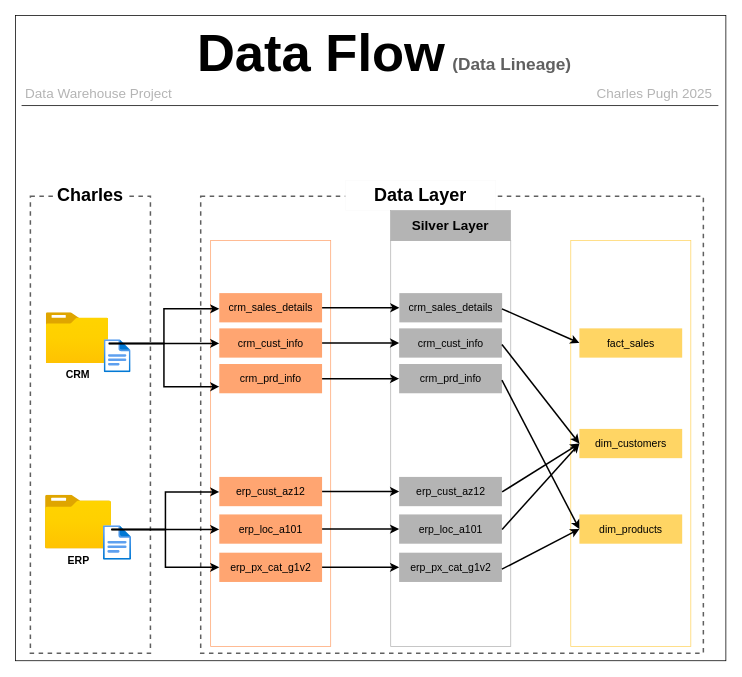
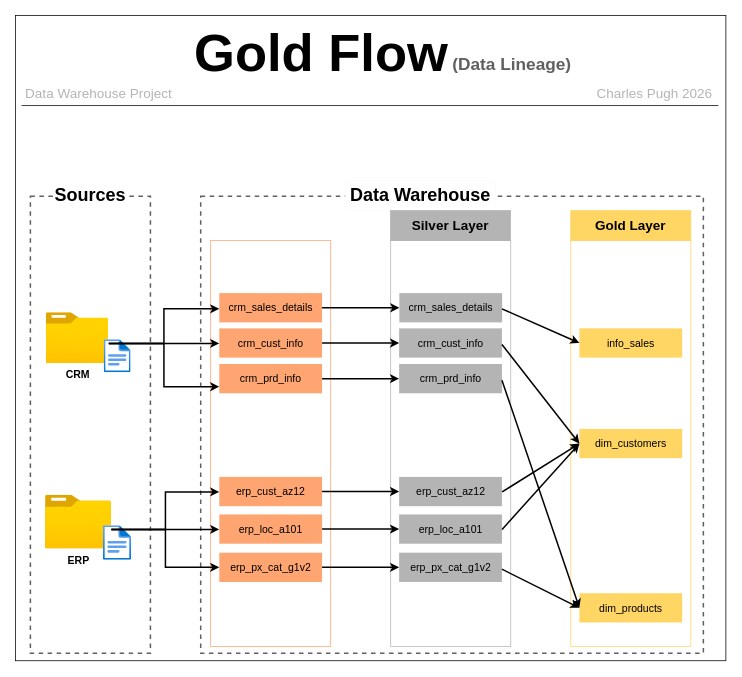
node "Data Flow": label "Data Flow" -> "Gold Flow"
node "Charles Pugh 2025": label "Charles Pugh 2025" -> "Charles Pugh 2026"
node "Charles": label "Charles" -> "Sources"
node "Data Layer": label "Data Layer" -> "Data Warehouse"
node "Gold Layer": added
node "fact_sales": label "fact_sales" -> "info_sales"
node "dim_products": moved (631, 529) -> (631, 608)
